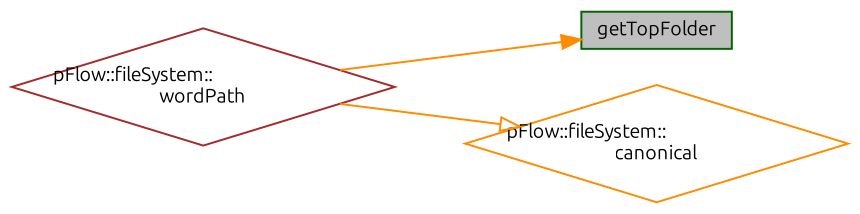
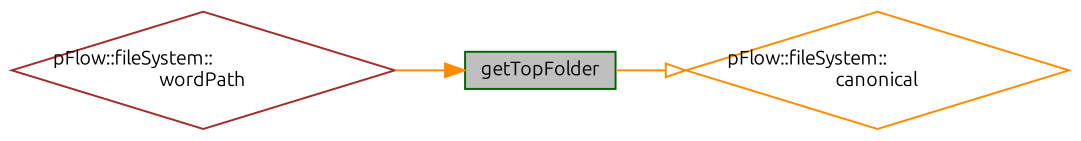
edge "pFlow::fileSystem:: wordPath" -> "pFlow::fileSystem:: canonical": now "getTopFolder" -> "pFlow::fileSystem:: canonical"
